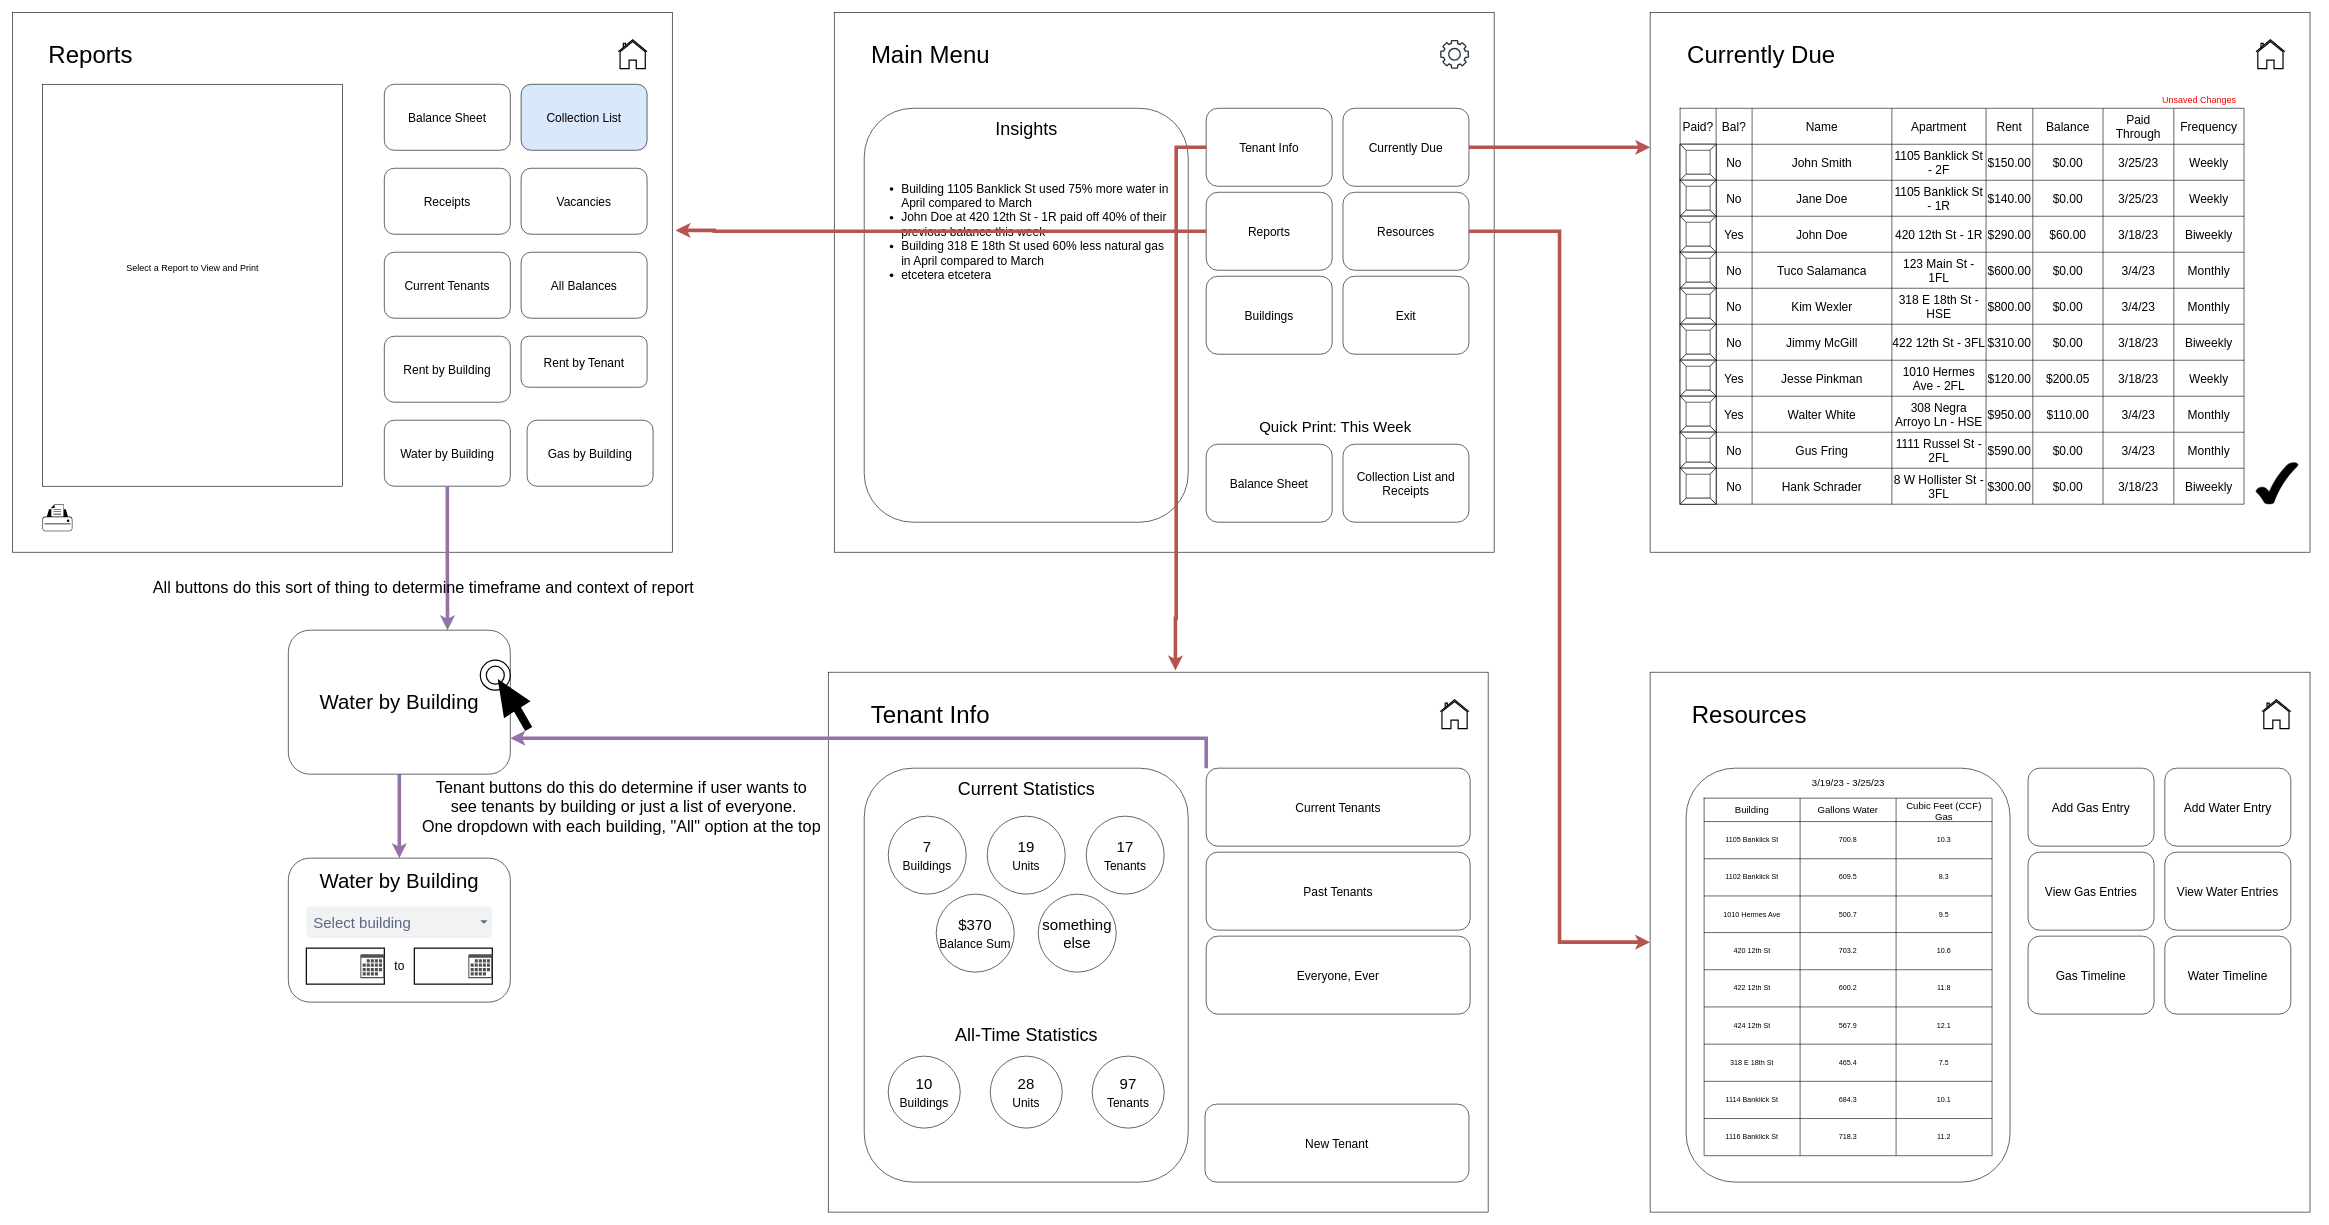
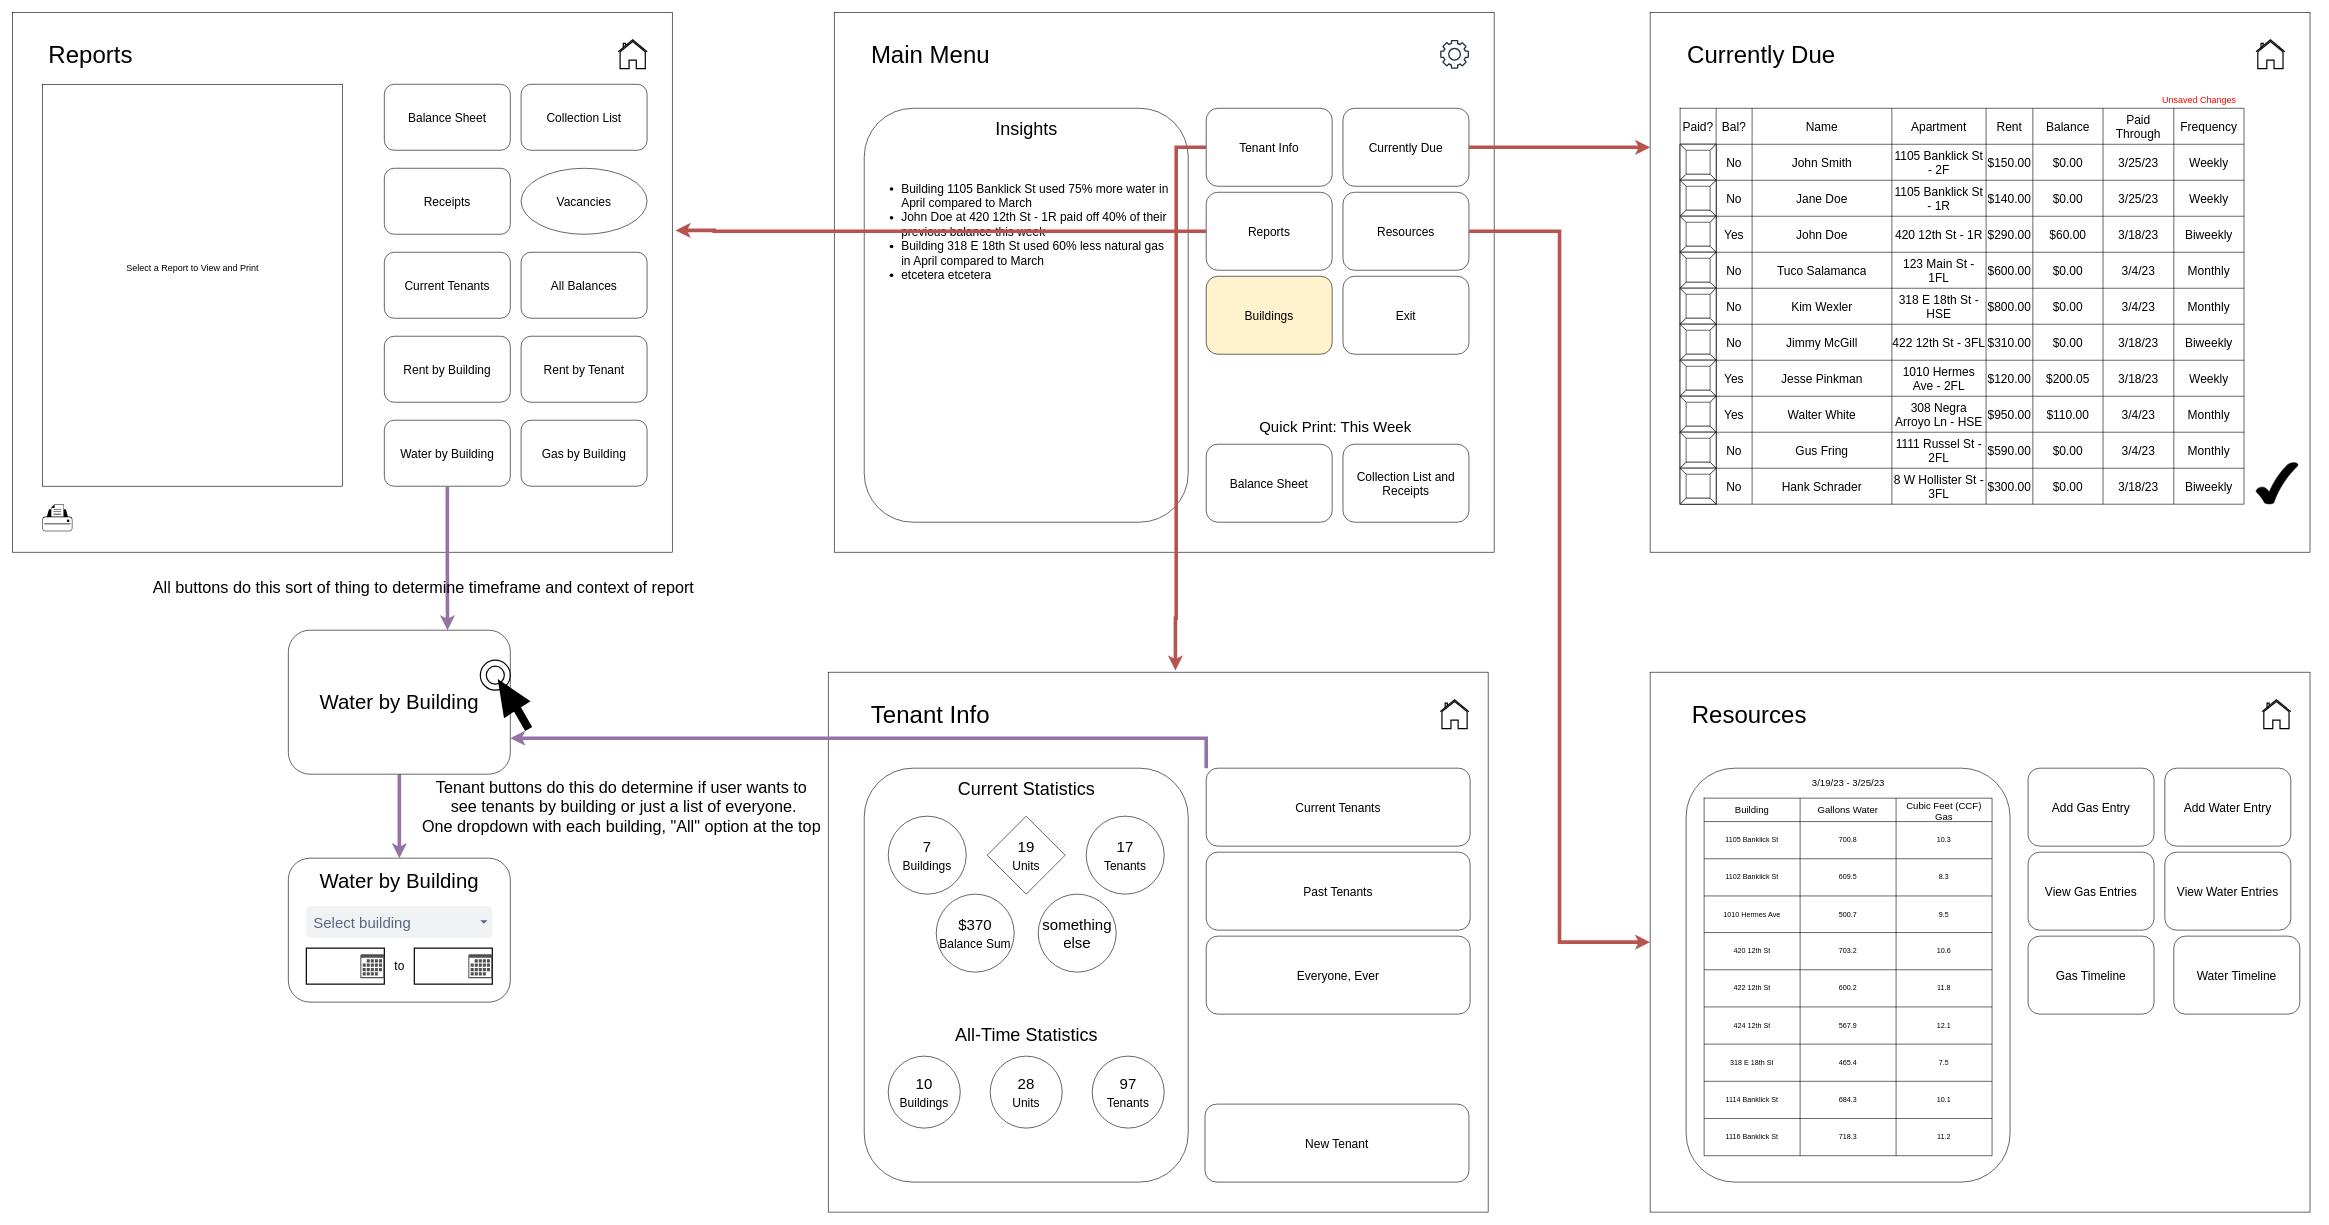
node "Collection List": fillcolor #dae8fc -> #ffffff
node "Vacancies": shape rounded rectangle -> ellipse
node "Buildings": fillcolor #ffffff -> #fff2cc
node "Rent by Tenant": size 126x51 -> 126x66
node "Gas by Building": moved (590, 453) -> (584, 453)
node "19 Units": shape ellipse -> diamond
node "Water Timeline": moved (2228, 975) -> (2237, 975)
